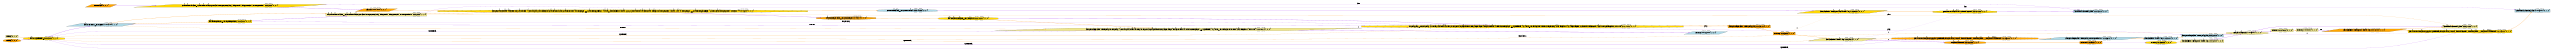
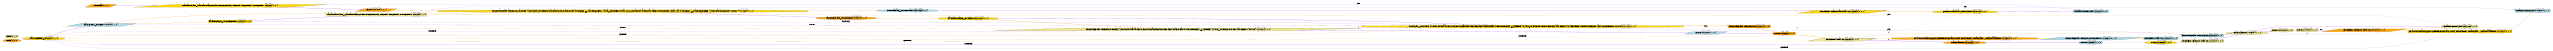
edge "server.stop()@@@25@@@['1', '0', '0']" -> "server.stop()@@@33@@@['1', '1', '0']": added
edge "final int MAX_RETRIES = 3@@@3@@@['1', '1', '0']" -> "semaphore.drainPermits()@@@39@@@['1', '1', '0']": label "tempDirectory" -> "MAX_RETRIES"
edge "semaphore.drainPermits()@@@28@@@['1', '0', '0']" -> "retries.set(0)@@@29@@@['1', '0', '0']": color darkorange -> purple
node "retries.set(0)@@@29@@@['1', '0', '0']": fillcolor orange -> lightblue
